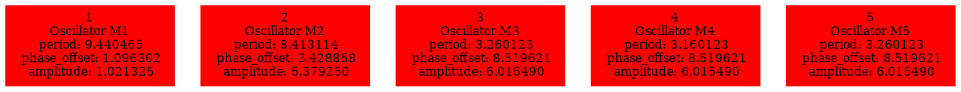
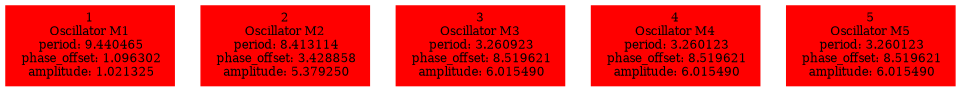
node "3": text "period: 3.260123" -> "period: 3.260923"
node "4": text "period: 3.160123" -> "period: 3.260123"
